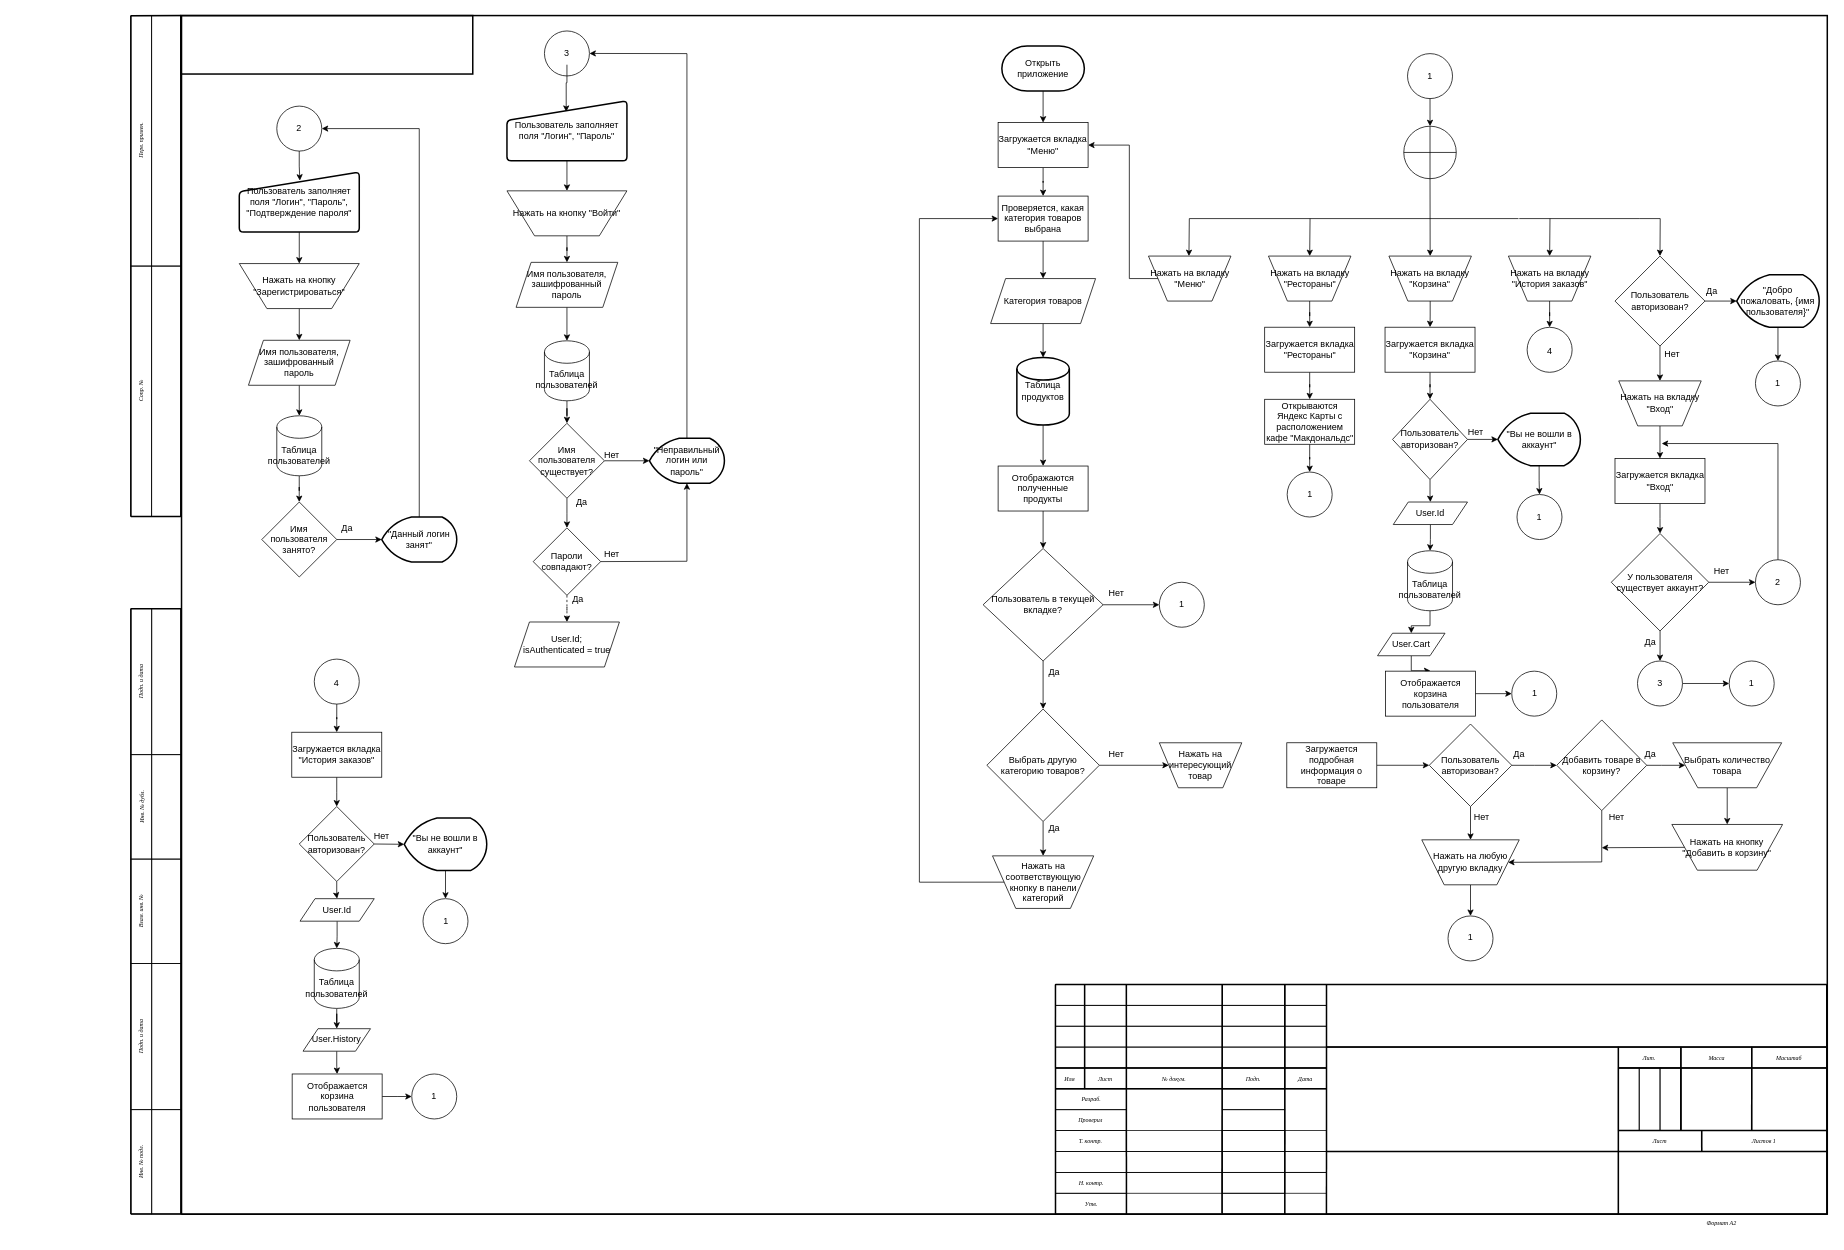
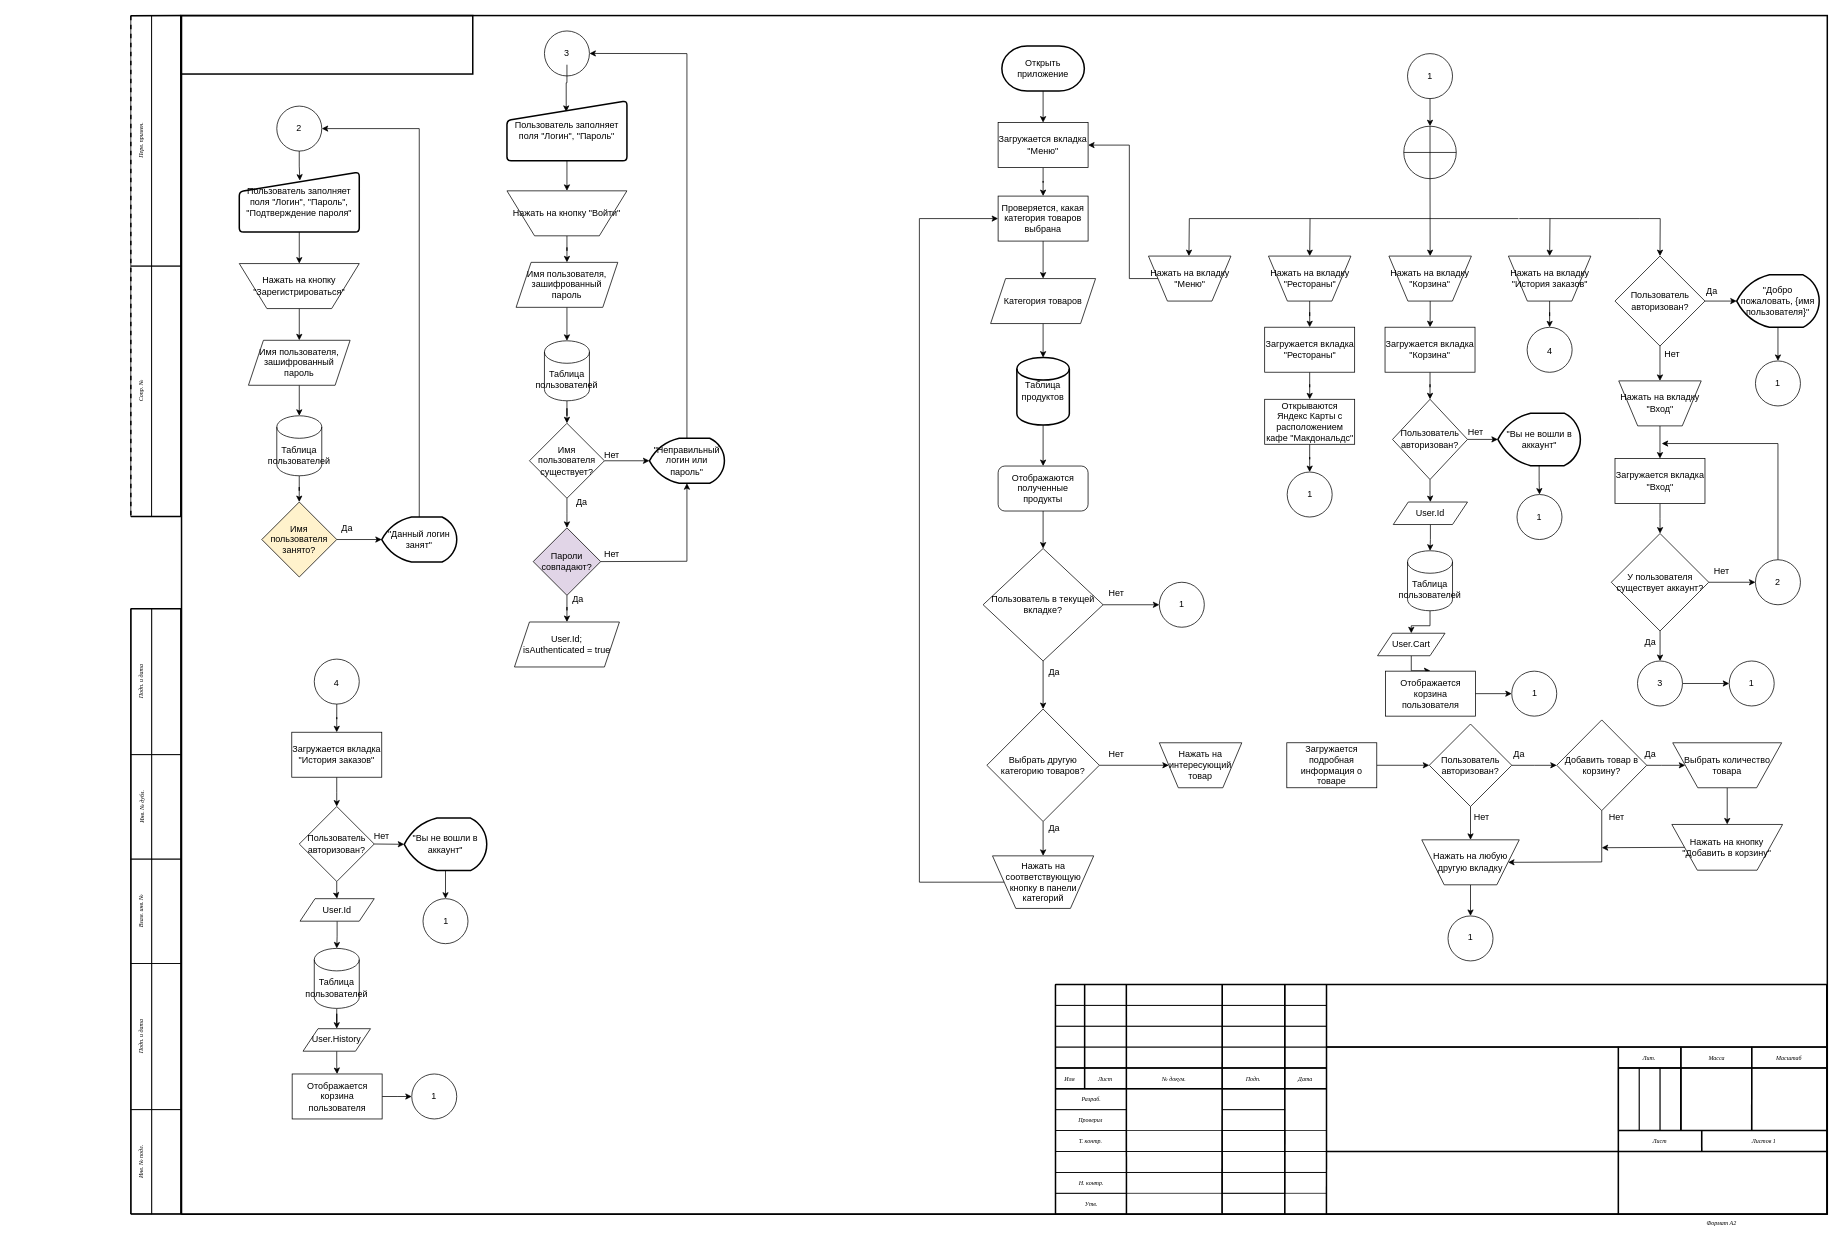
edge "Перв. примен." -- "Сопр. №": style solid -> dashed
node "Отображаются полученные продукты": shape rectangle -> rounded rectangle
node "Имя пользователя занято?": fillcolor #ffffff -> #fff2cc
node "Пароли совпадают?": fillcolor #ffffff -> #e1d5e7
edge "Пароли совпадают?" -> "User.Id; isAuthenticated = true": style dashed -> solid
node "Добавить товаре в корзину?": label "Добавить товаре в корзину?" -> "Добавить товар в корзину?"
